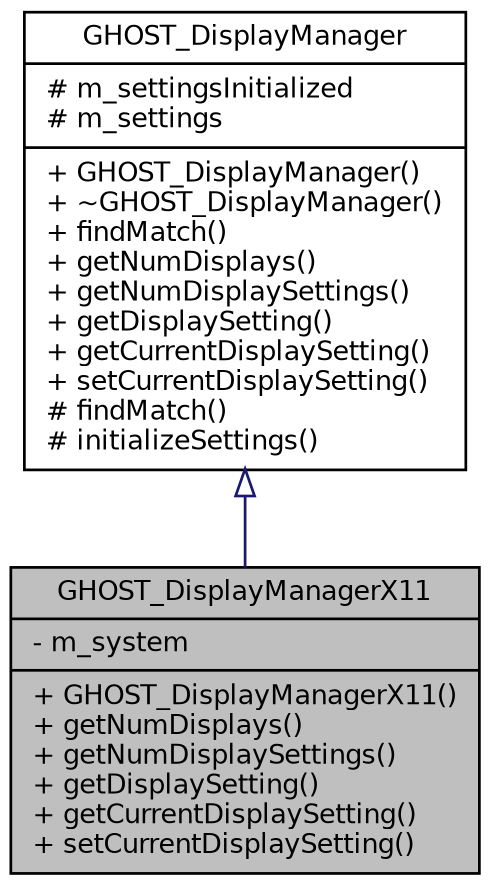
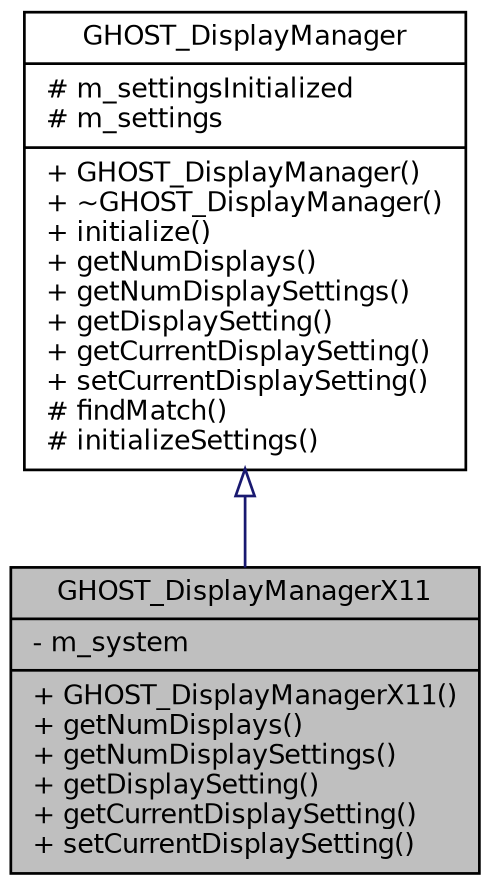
node "GHOST_DisplayManager": text "+ findMatch()" -> "+ initialize()"
